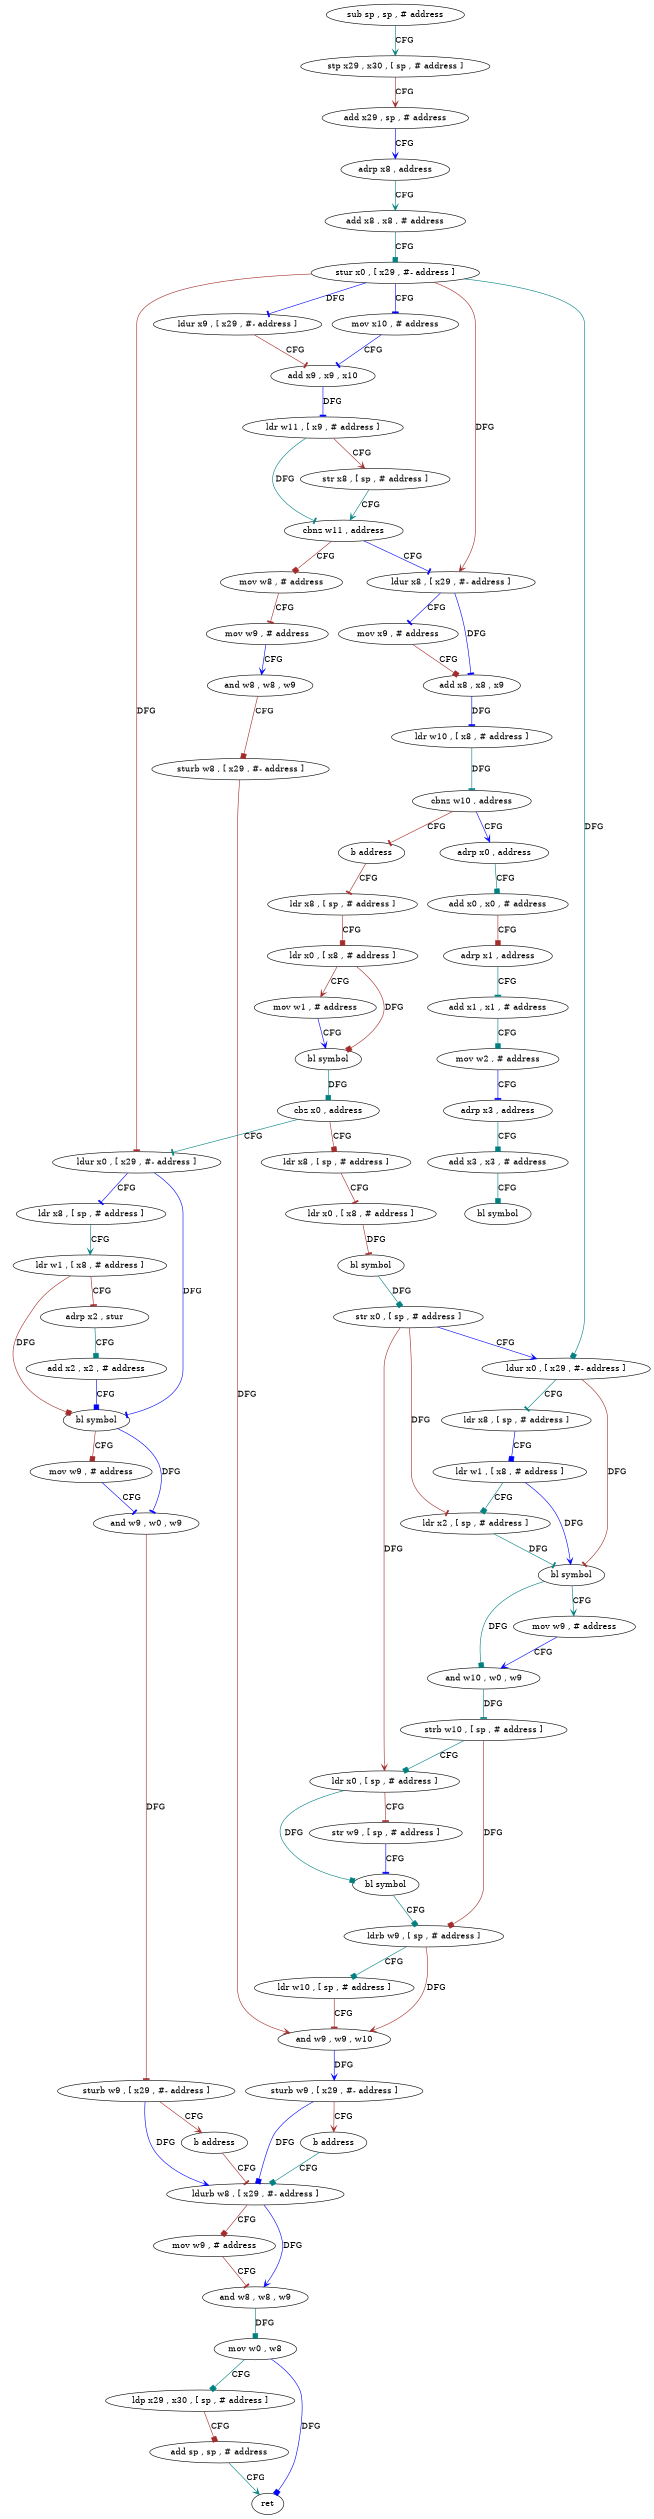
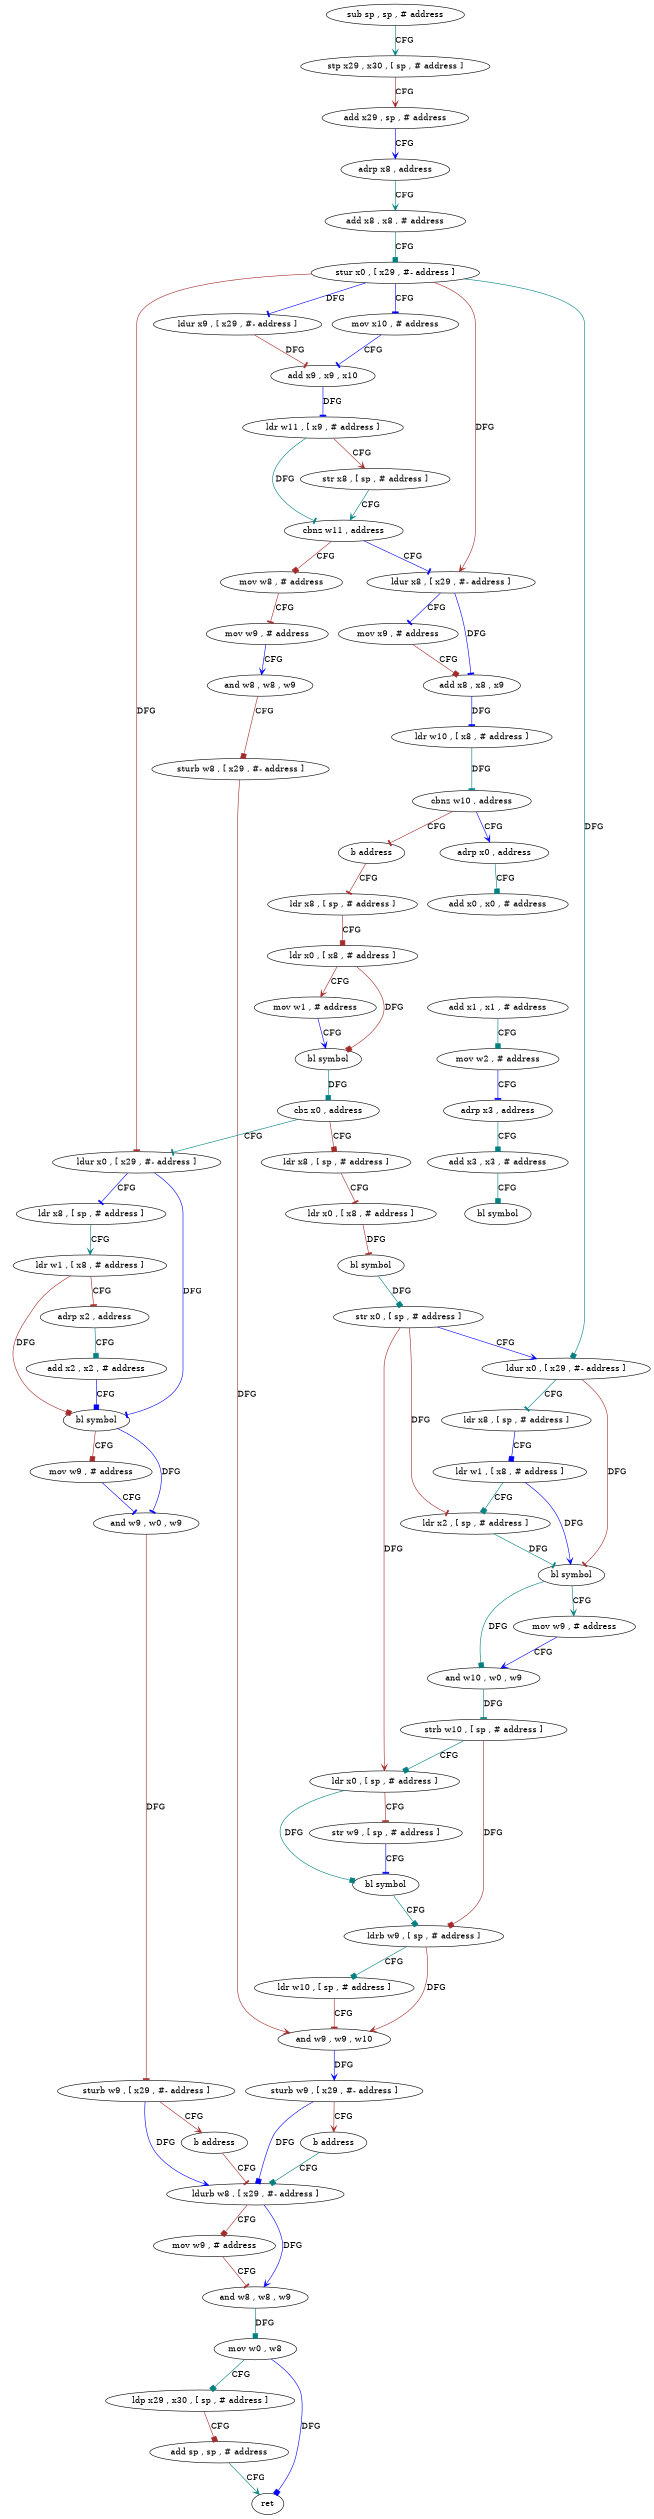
edge "ldur x9 , [ x29 , #- address ]" -> "add x9 , x9 , x10": label "CFG" -> "DFG"
node "adrp x1 , address": removed
node "adrp x2 , stur": label "adrp x2 , stur" -> "adrp x2 , address"
